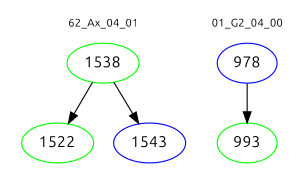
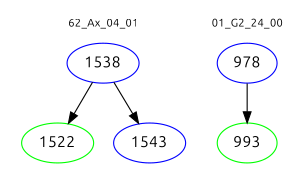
cluster "01_G2_04_00": label "01_G2_04_00" -> "01_G2_24_00"
node "1538": color green -> blue
